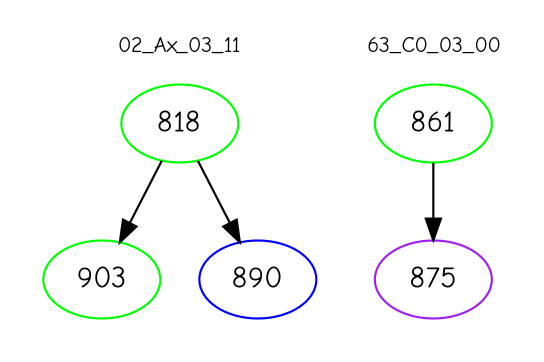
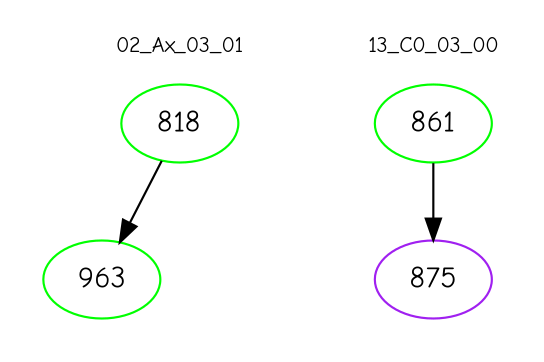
cluster "02_Ax_03_11": label "02_Ax_03_11" -> "02_Ax_03_01"
cluster "63_C0_03_00": label "63_C0_03_00" -> "13_C0_03_00"
node "903": label "903" -> "963"
node "890": removed
